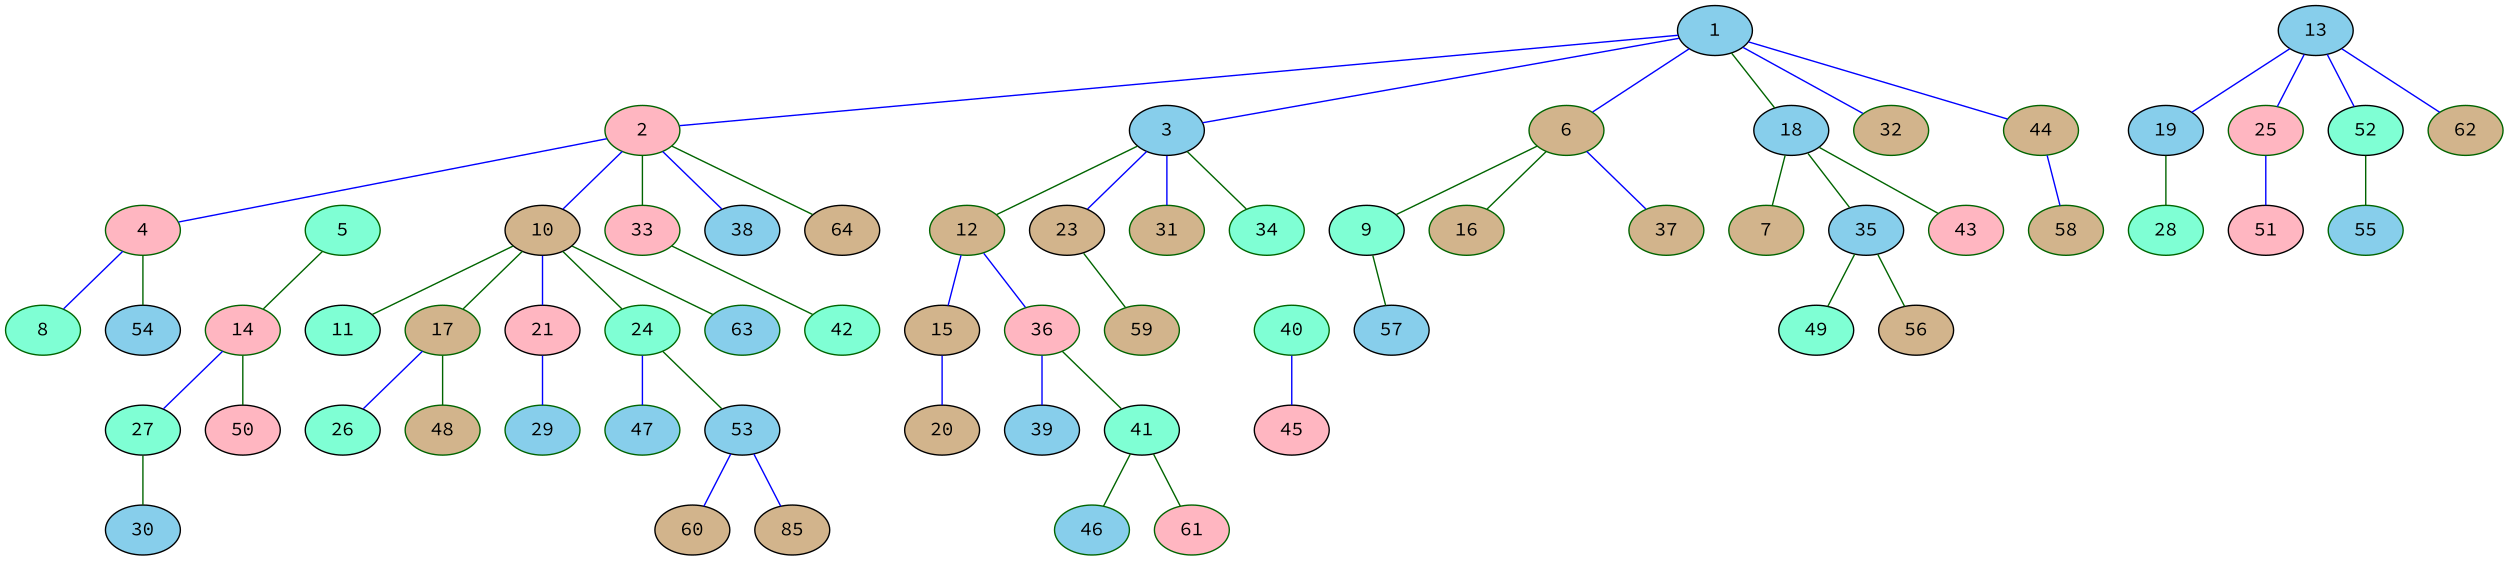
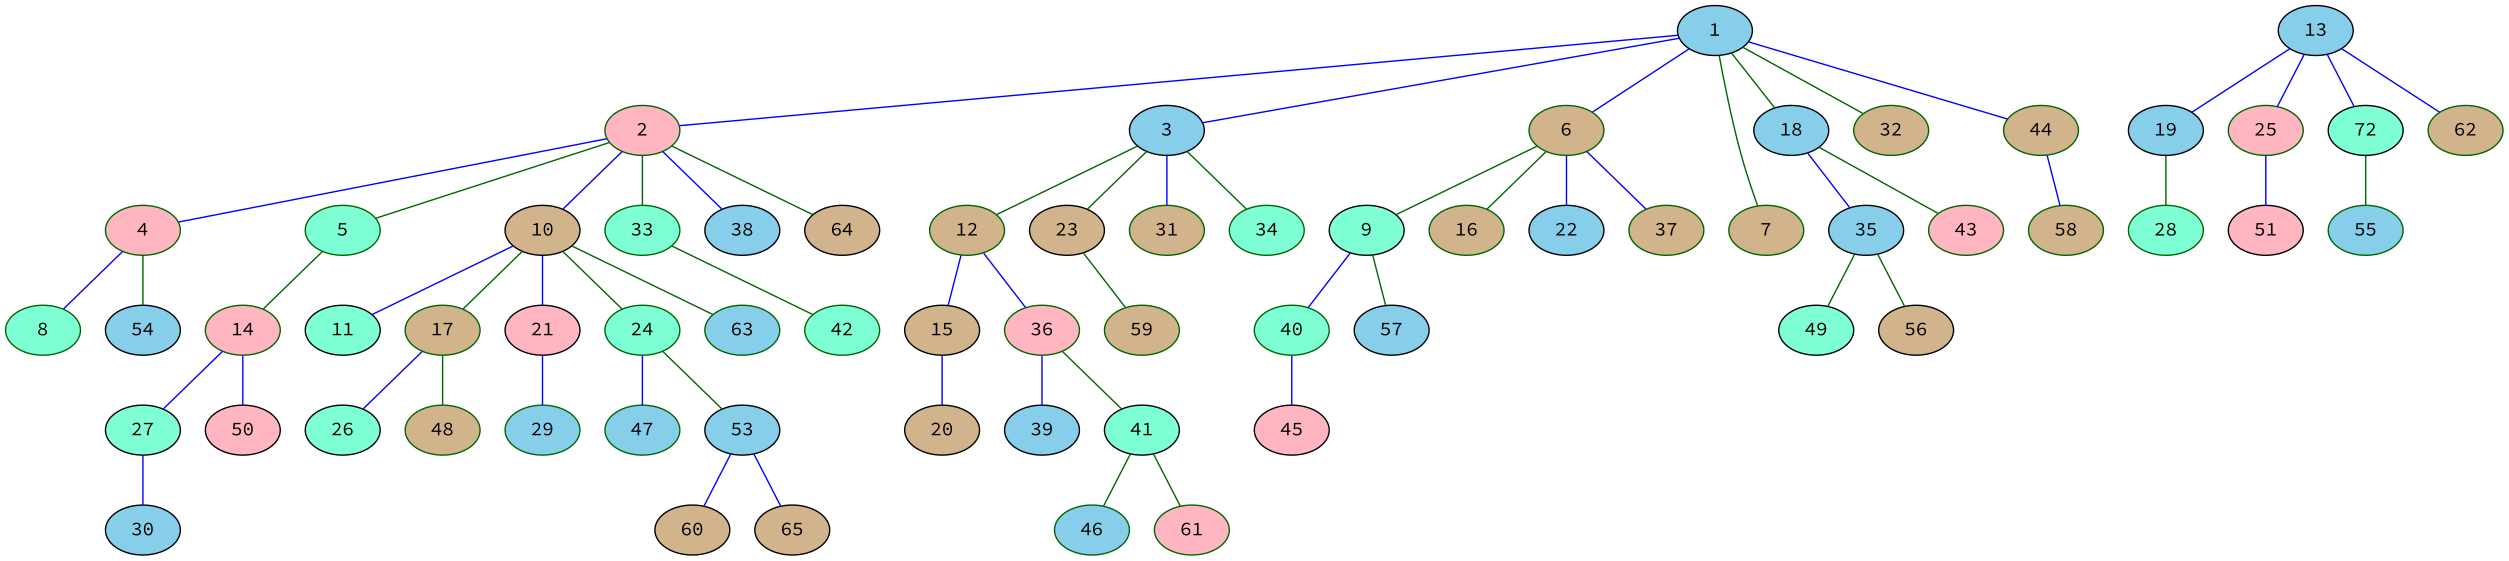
edge "1" -- "32": color blue -> darkgreen
node "52": label "52" -> "72"
edge "2" -- "5": added
edge "3" -- "23": color blue -> darkgreen
edge "18" -- "7": now "1" -- "7"
edge "18" -- "35": color darkgreen -> blue
node "33": fillcolor lightpink -> aquamarine
node "22": added
edge "10" -- "11": color darkgreen -> blue
edge "9" -- "40": added
edge "14" -- "50": color darkgreen -> blue
edge "27" -- "30": color darkgreen -> blue
node "85": label "85" -> "65"
